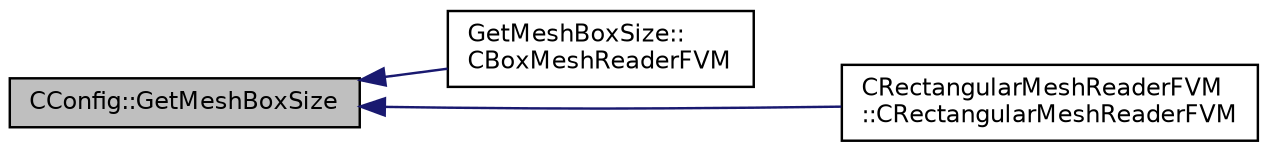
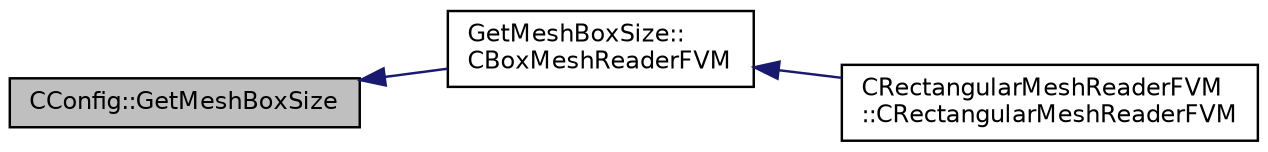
edge "CRectangularMeshReaderFVM ::CRectangularMeshReaderFVM" -> "CConfig::GetMeshBoxSize": now "CRectangularMeshReaderFVM ::CRectangularMeshReaderFVM" -> "GetMeshBoxSize:: CBoxMeshReaderFVM"
